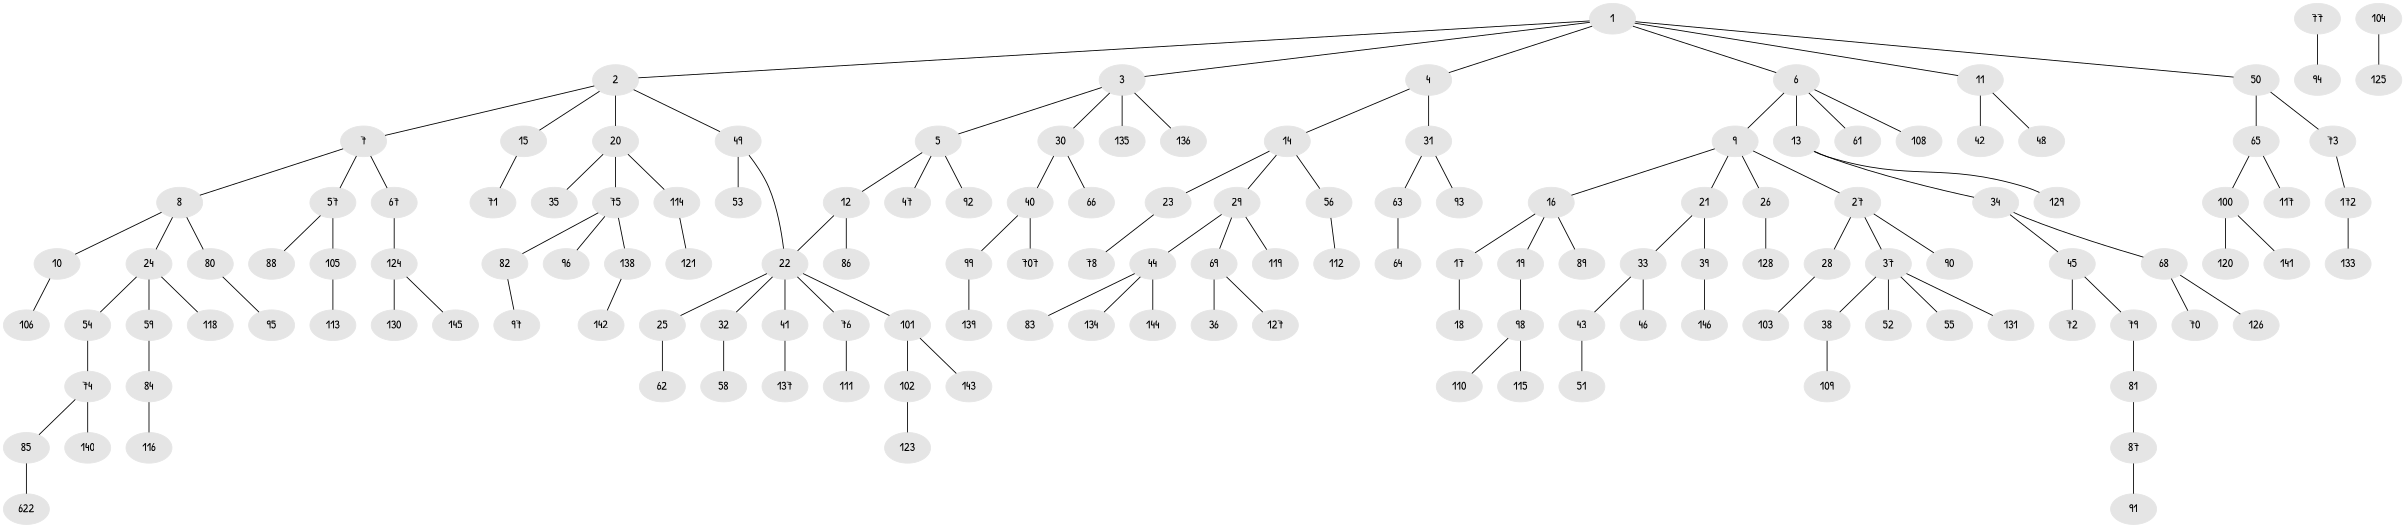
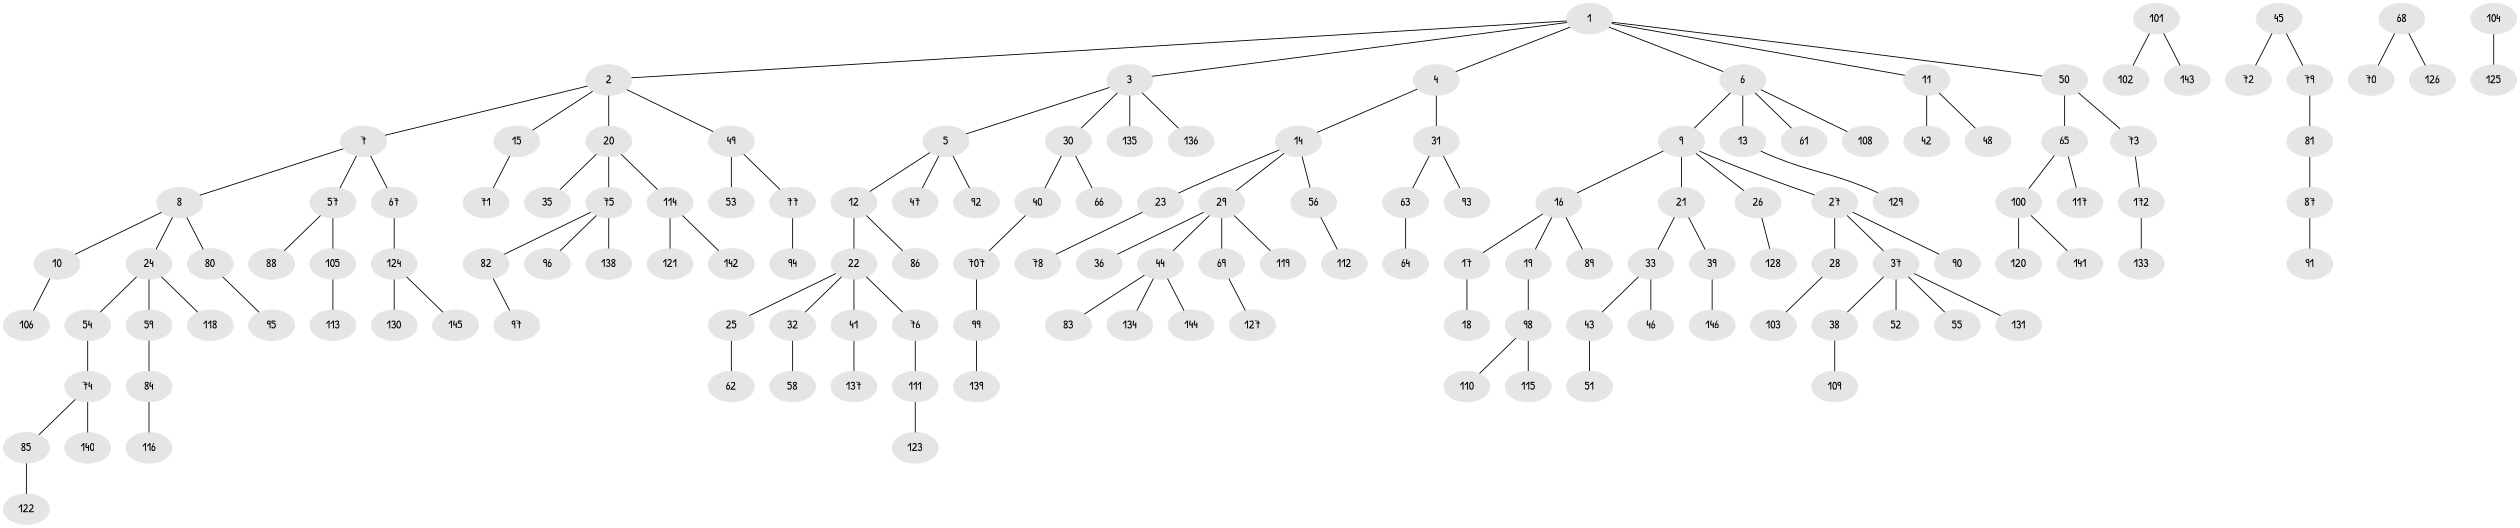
edge "49" -- "22": now "49" -- "77"
node "34": removed
edge "40" -- "99": now "707" -- "99"
edge "138" -- "142": now "114" -- "142"
edge "22" -- "101": removed
edge "69" -- "36": now "29" -- "36"
edge "102" -- "123": now "111" -- "123"
node "622": label "622" -> "122"
